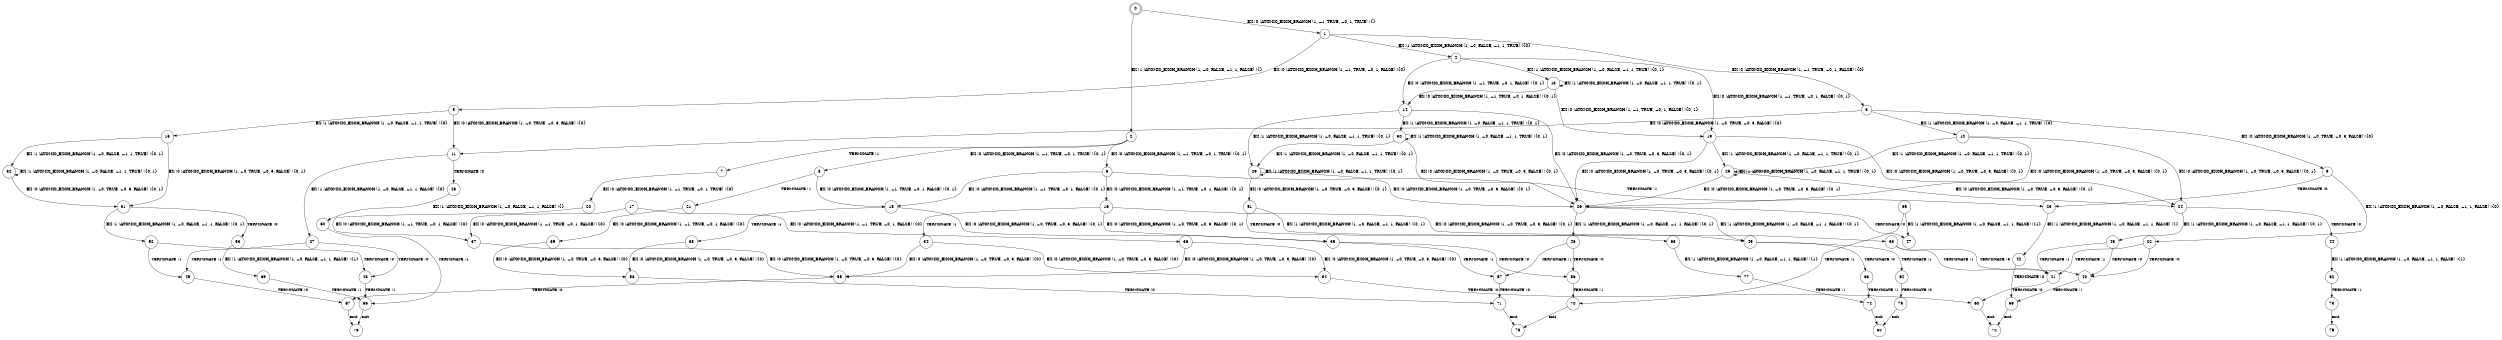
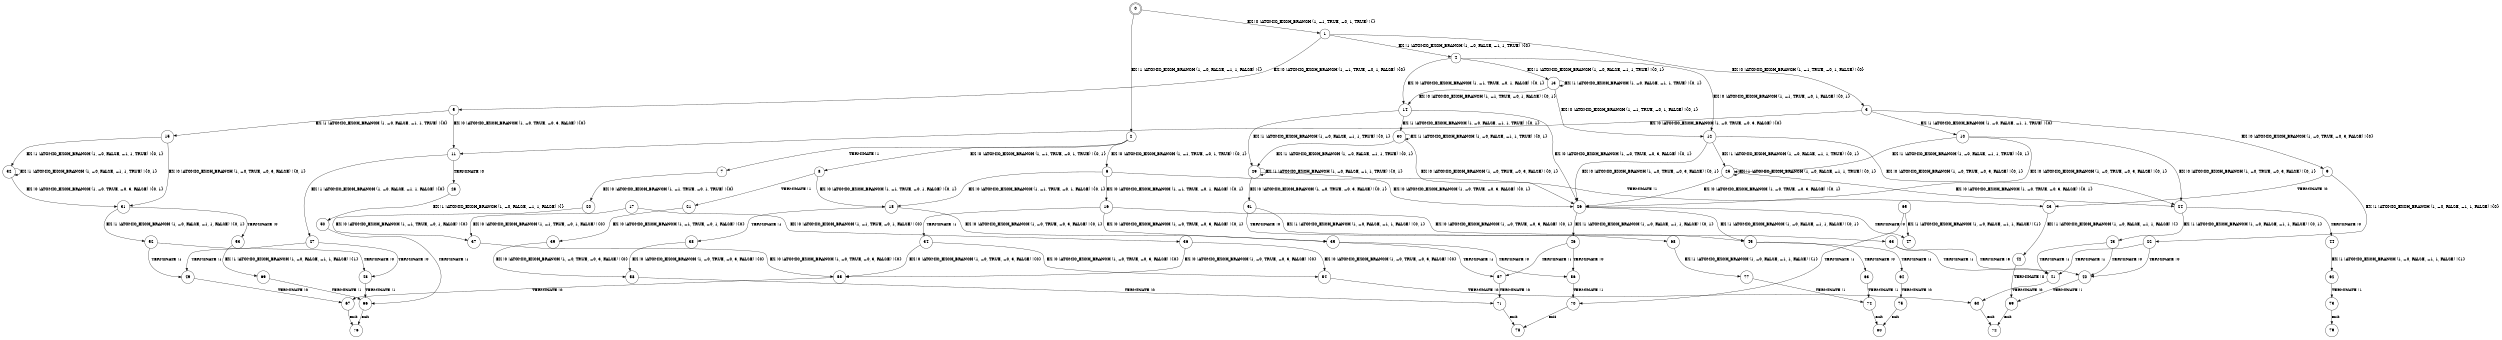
node "19": label "19" -> "12"
